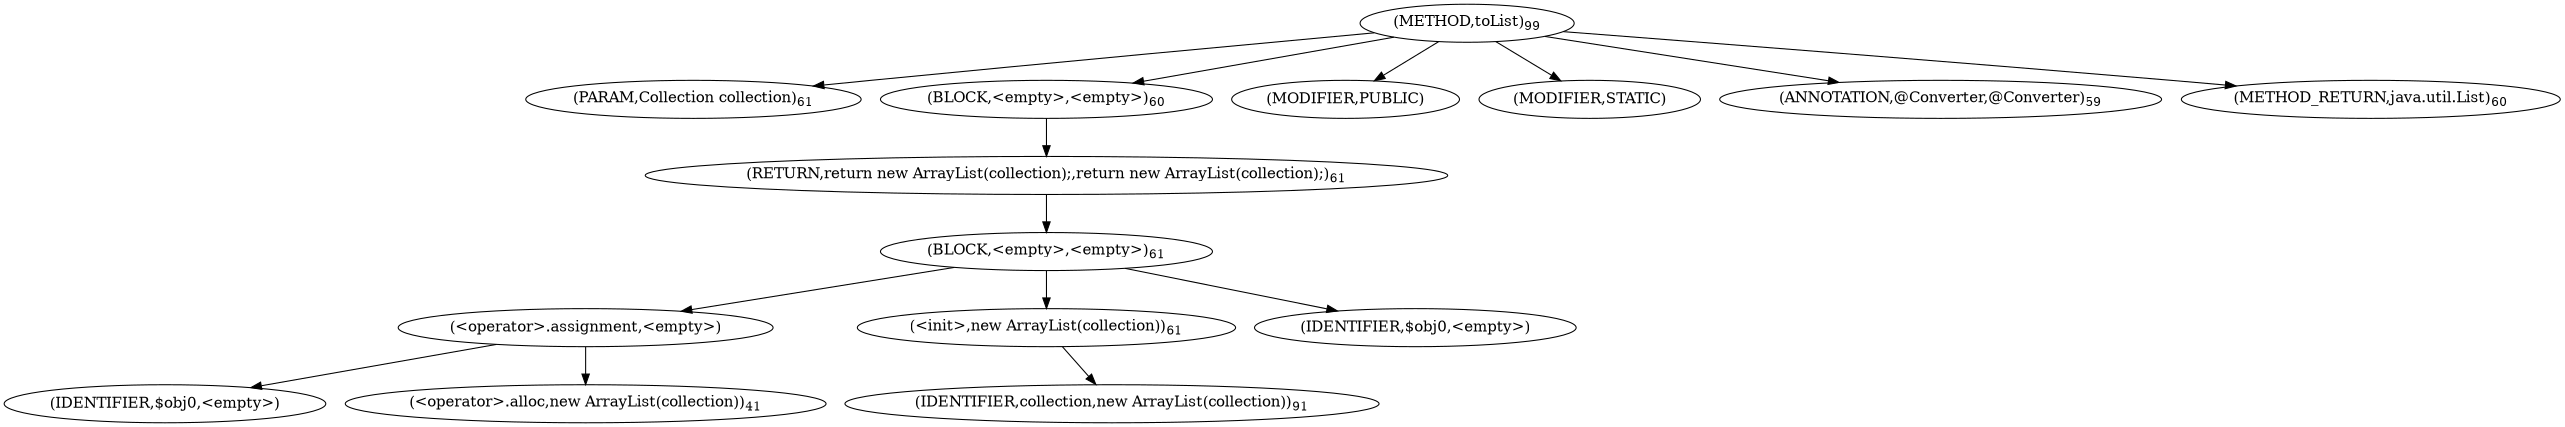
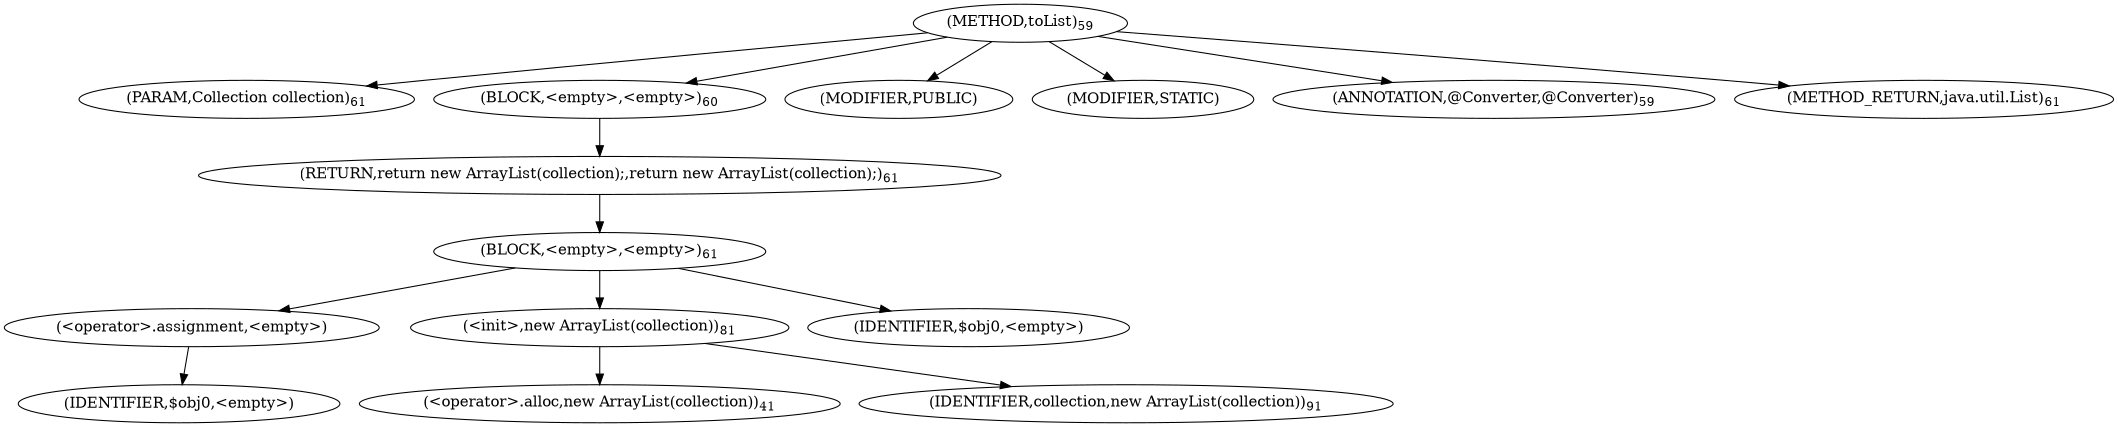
node "(METHOD,toList)": text "99" -> "59"
node "(METHOD_RETURN,java.util.List)": text "60" -> "61"
node "(<init>,new ArrayList(collection))": text "61" -> "81"
edge "(<operator>.assignment,<empty>)" -> "(<operator>.alloc,new ArrayList(collection))": now "(<init>,new ArrayList(collection))" -> "(<operator>.alloc,new ArrayList(collection))"
